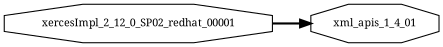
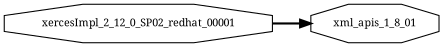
node "xml_apis_1_4_01": label "xml_apis_1_4_01" -> "xml_apis_1_8_01"
